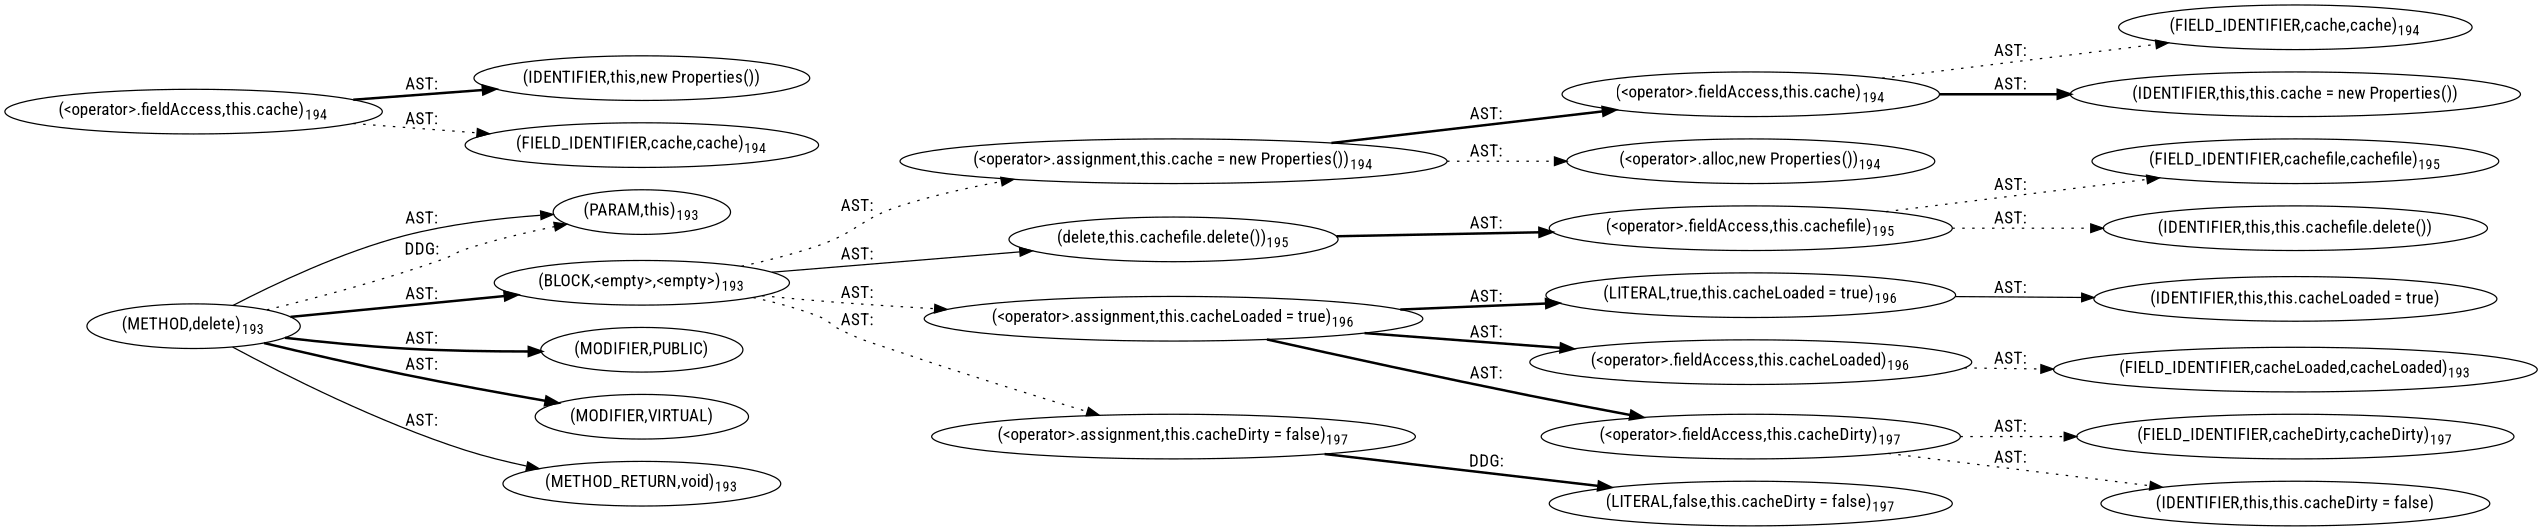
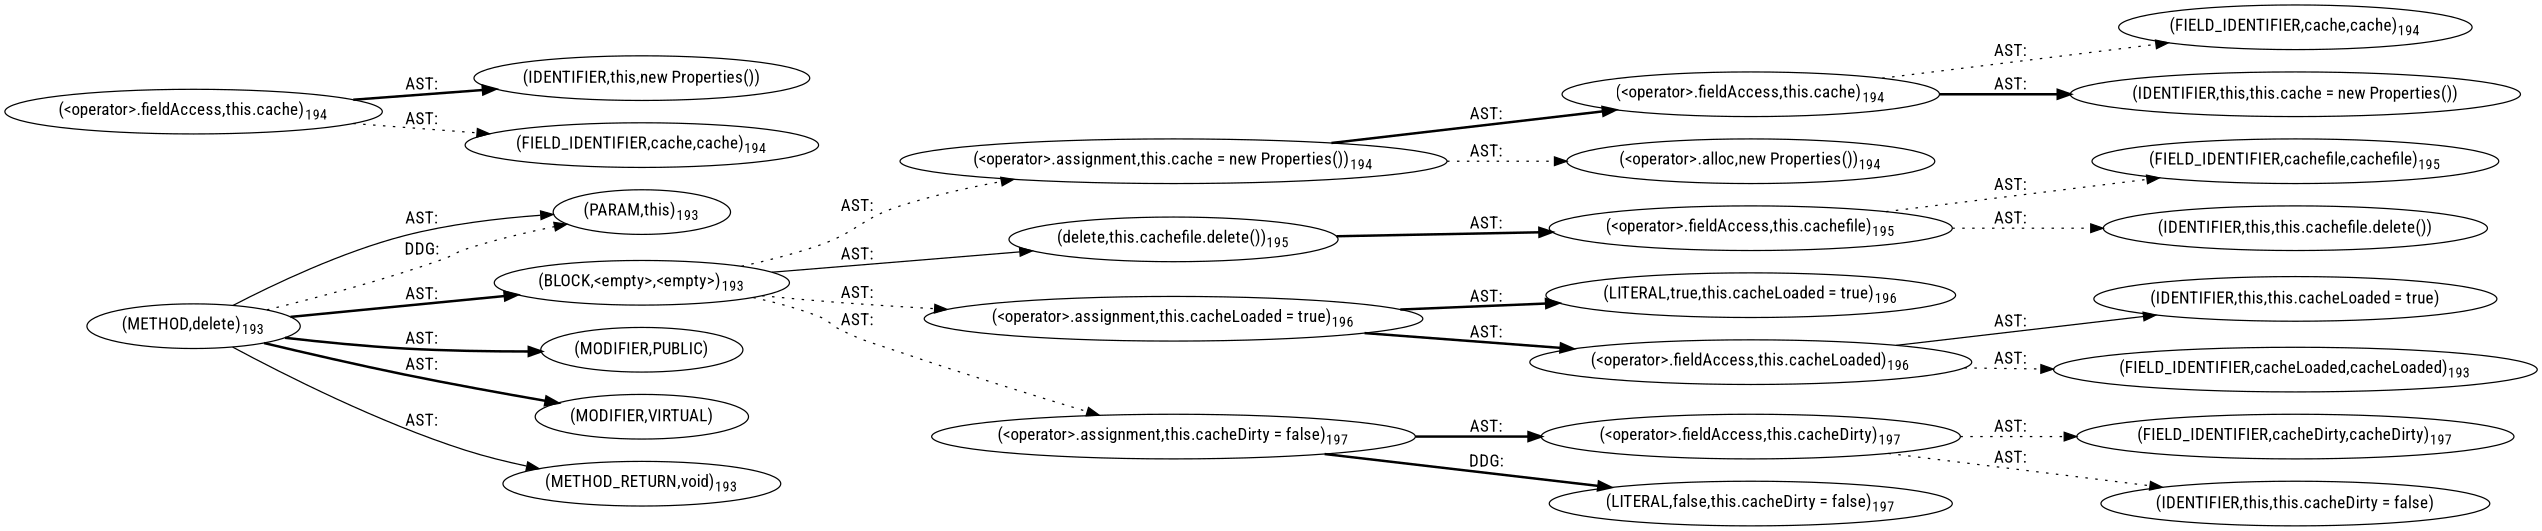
edge "(LITERAL,true,this.cacheLoaded = true)" -> "(IDENTIFIER,this,this.cacheLoaded = true)": now "(<operator>.fieldAccess,this.cacheLoaded)" -> "(IDENTIFIER,this,this.cacheLoaded = true)"
edge "(<operator>.assignment,this.cacheLoaded = true)" -> "(<operator>.fieldAccess,this.cacheDirty)": now "(<operator>.assignment,this.cacheDirty = false)" -> "(<operator>.fieldAccess,this.cacheDirty)"
